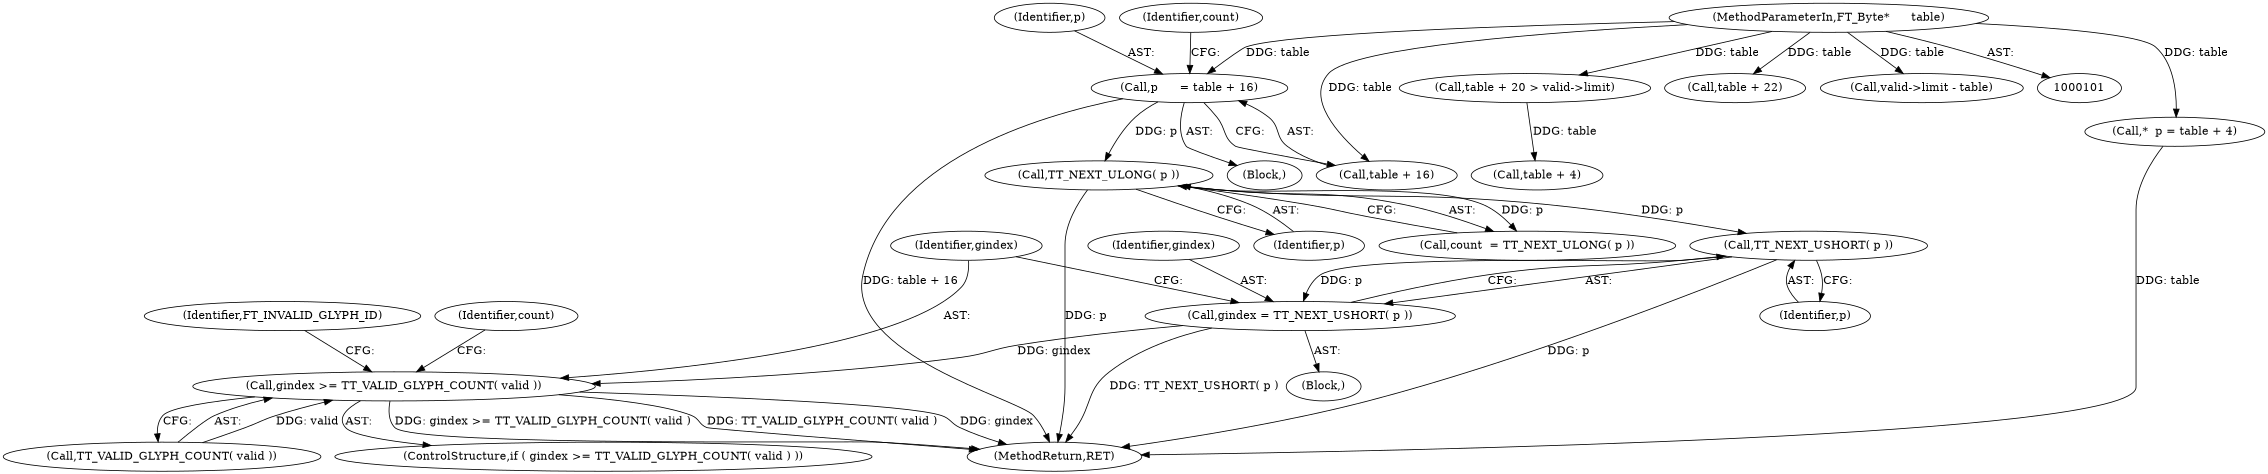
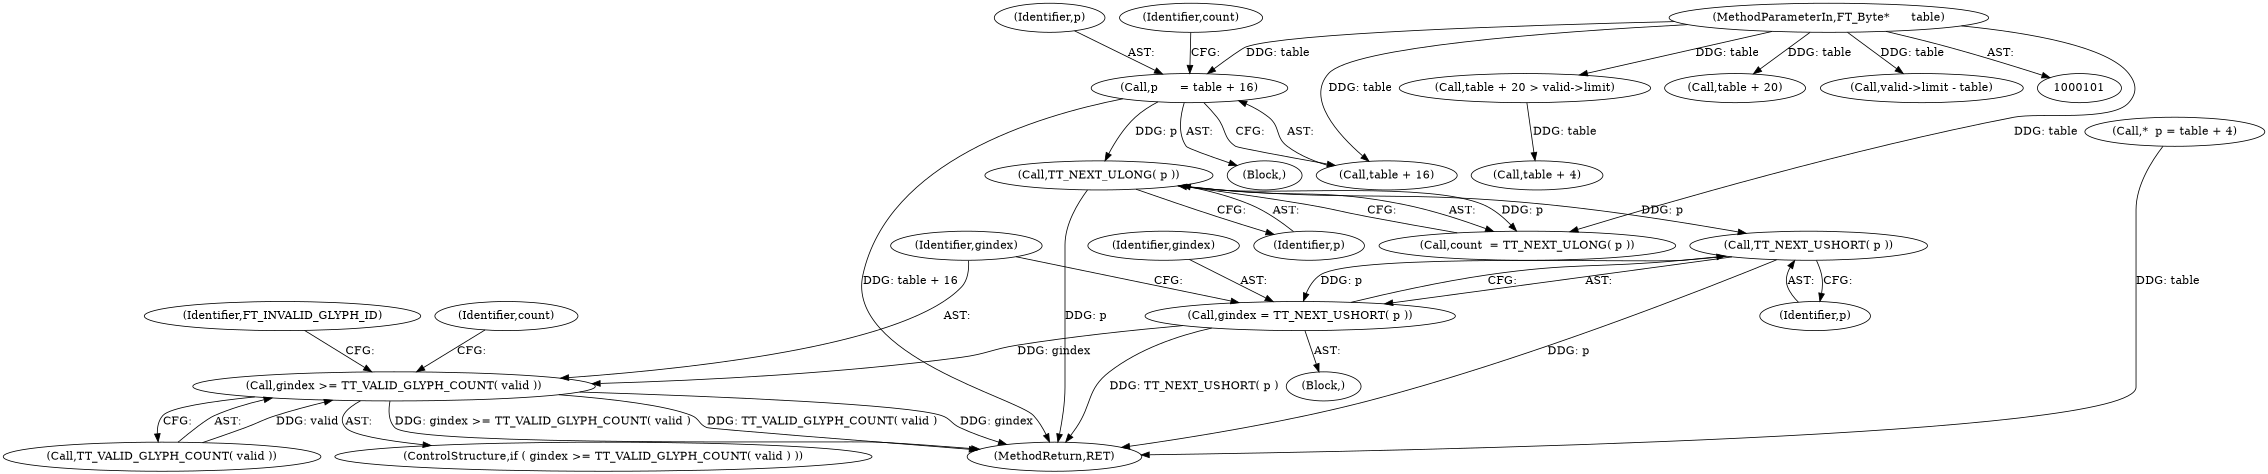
edge "(MethodParameterIn,FT_Byte*      table)" -> "(Call,*  p = table + 4)": now "(MethodParameterIn,FT_Byte*      table)" -> "(Call,count  = TT_NEXT_ULONG( p ))"
node "(Call,table + 22)": label "(Call,table + 22)" -> "(Call,table + 20)"
